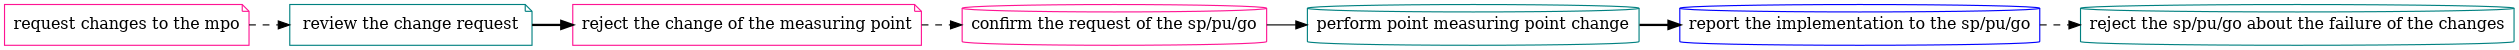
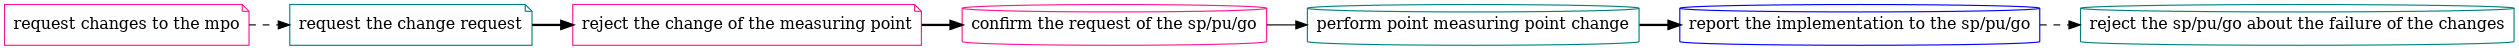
node "review the change request": label "review the change request" -> "request the change request"
edge "reject the change of the measuring point" -> "confirm the request of the sp/pu/go": style dashed -> bold
